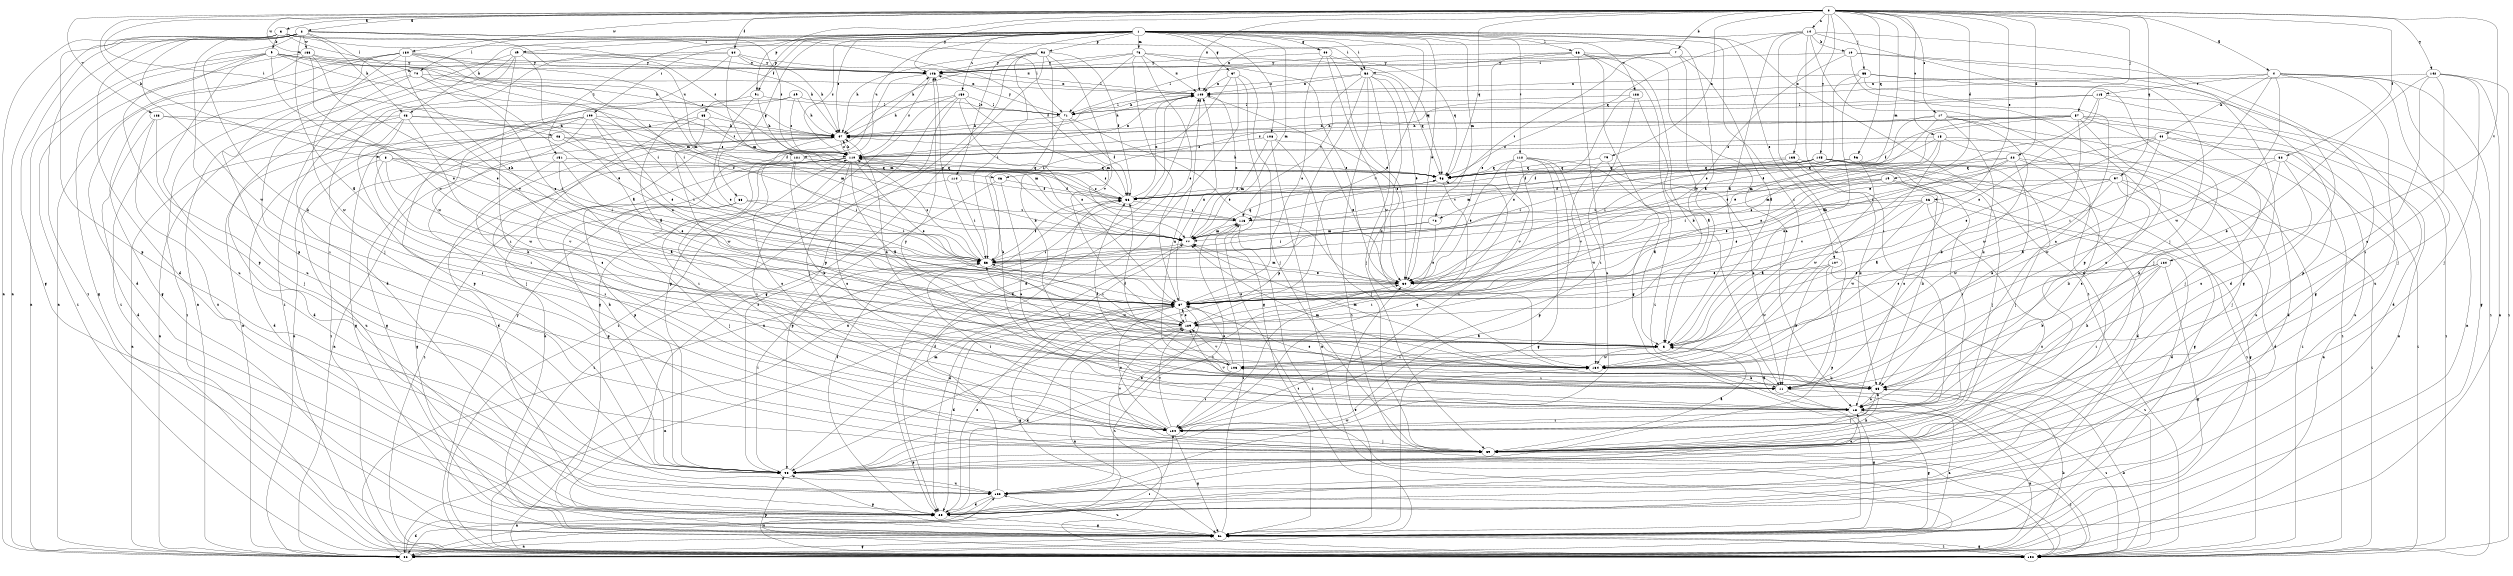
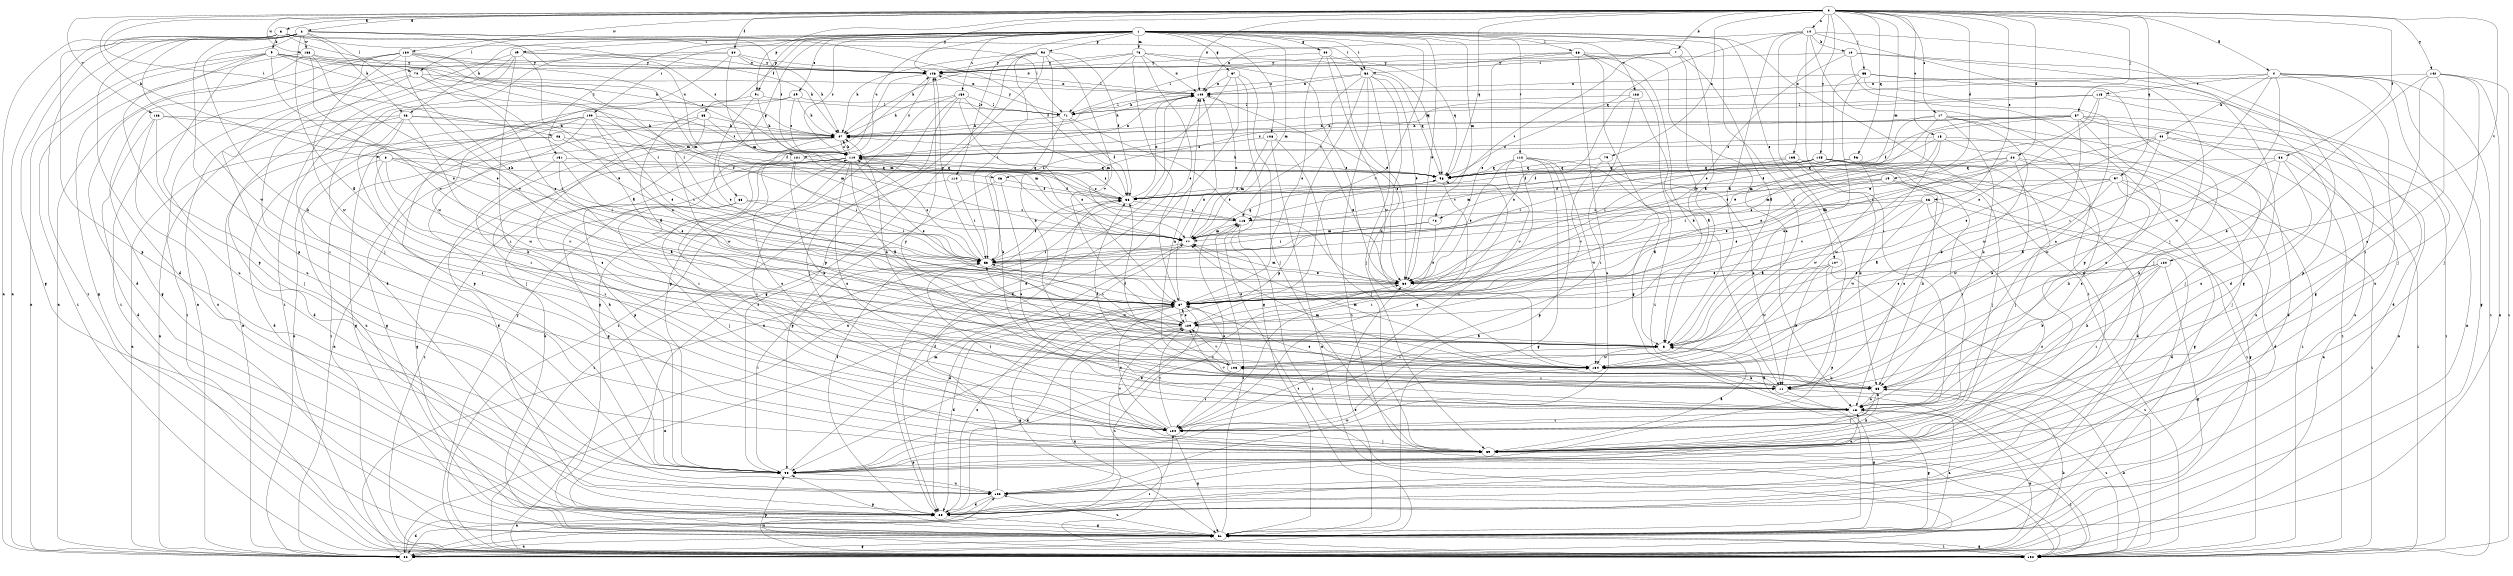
edge "1" -> "47": now "1" -> "29"
edge "48" -> "110": removed, label "s"
